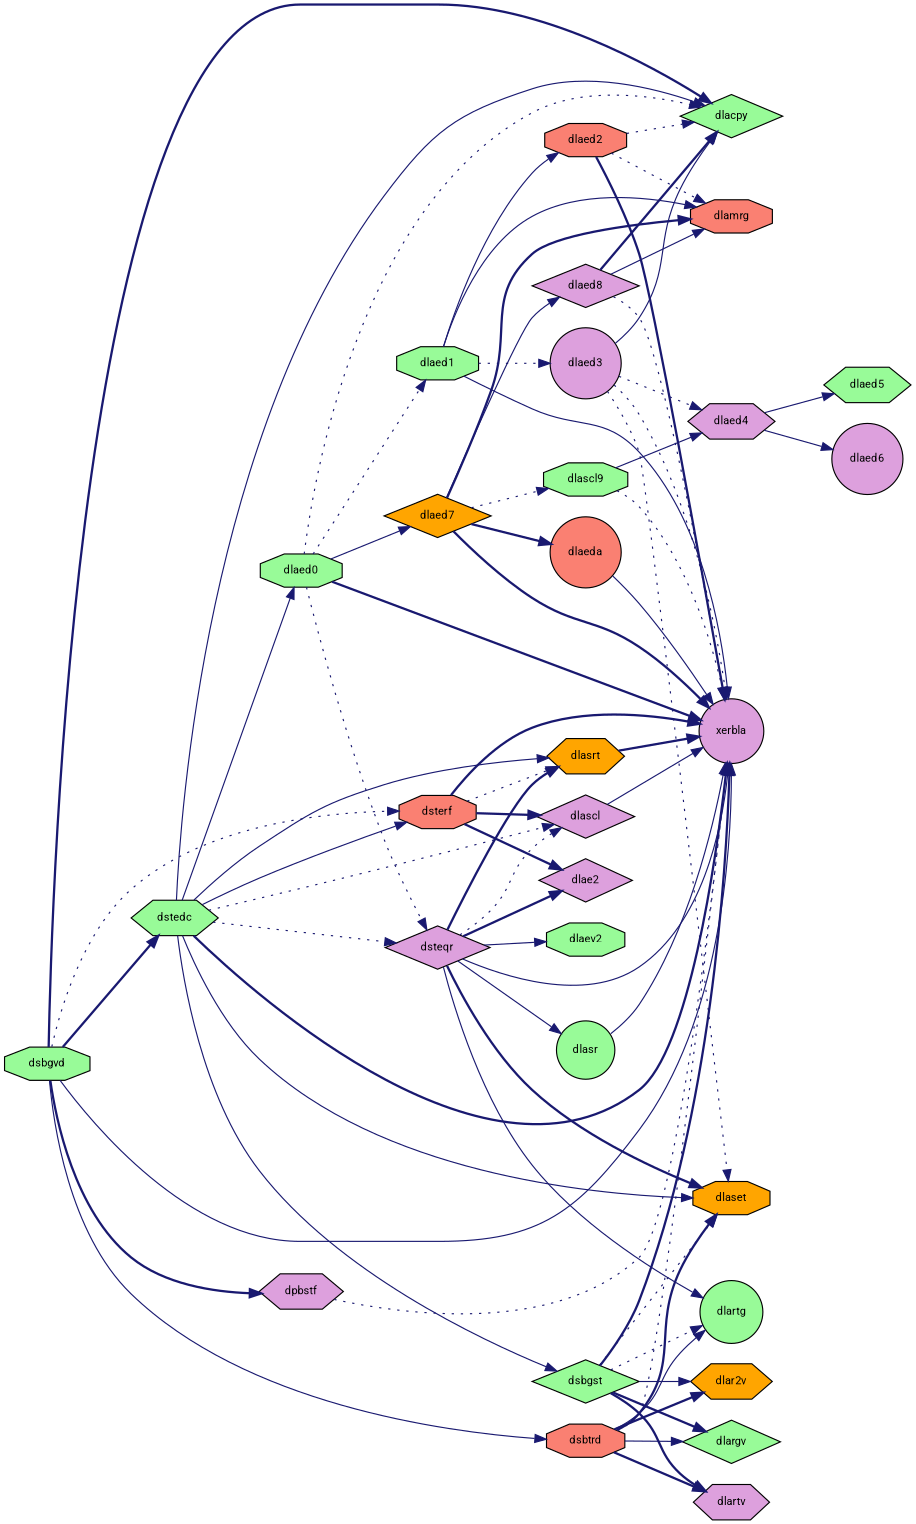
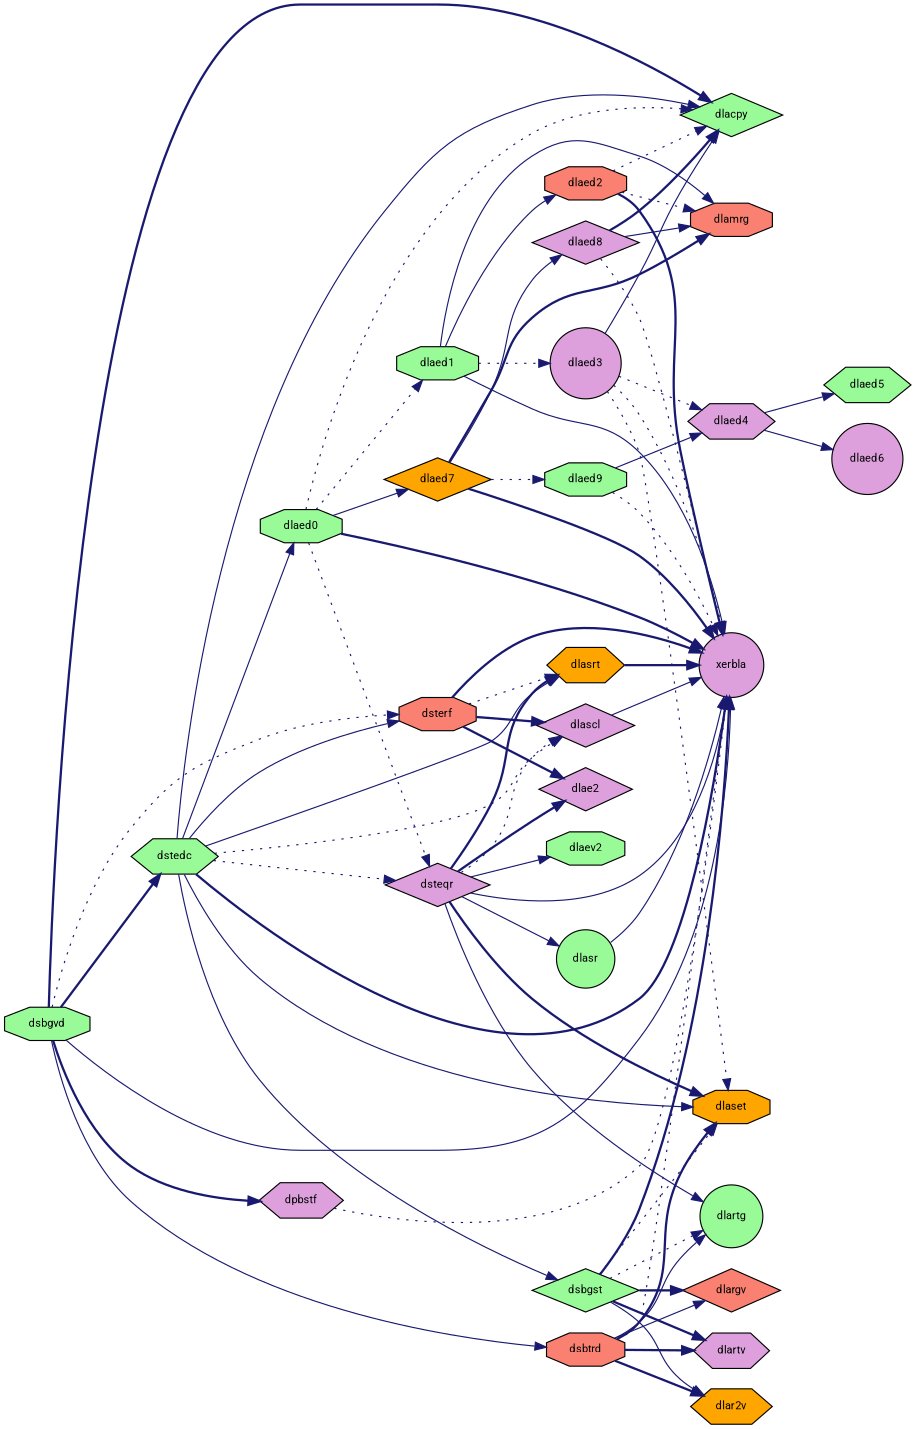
node "dlascl9": label "dlascl9" -> "dlaed9"
node "dlaeda": removed
node "dlargv": fillcolor palegreen -> salmon
